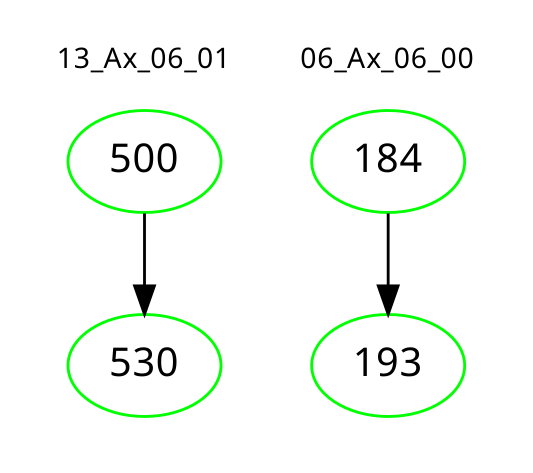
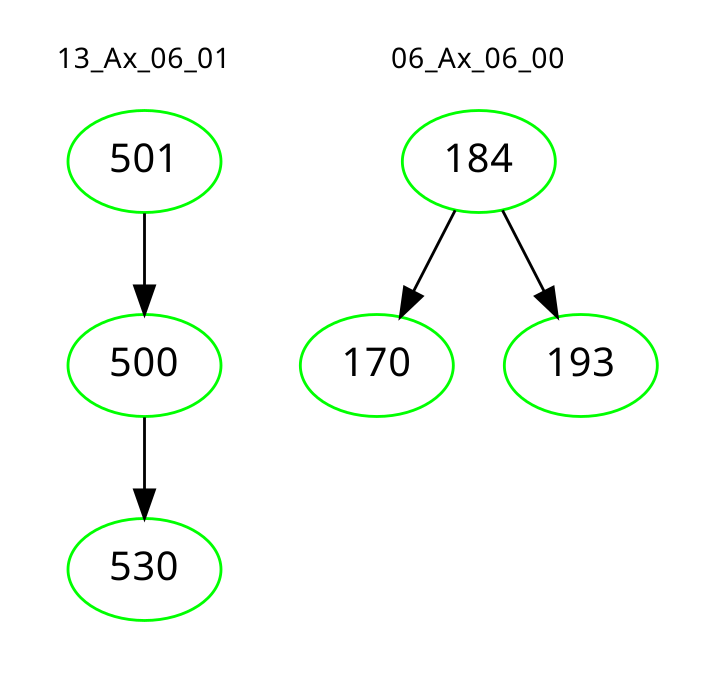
node "501": added
node "170": added
